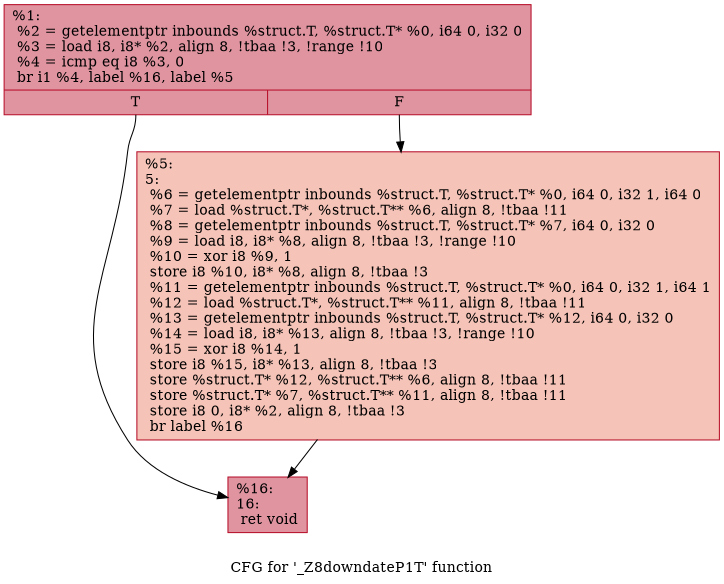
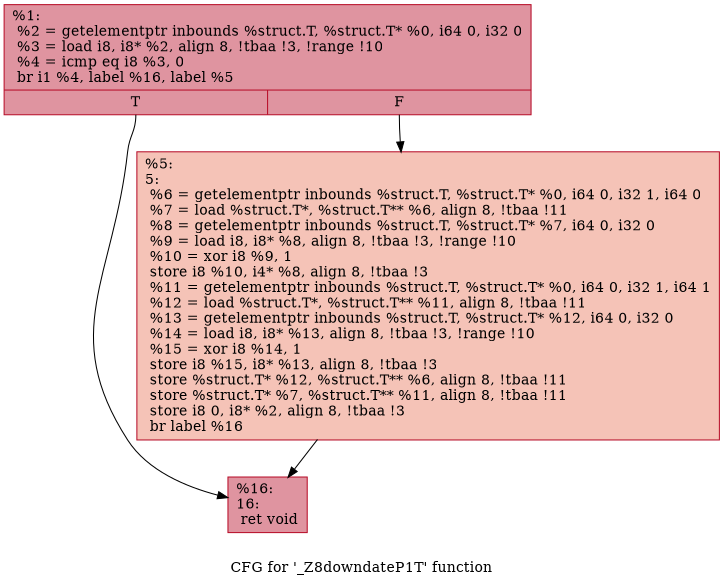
node "%5:": text "store i8 %10, i8* %8, align 8, !tbaa !3" -> "store i8 %10, i4* %8, align 8, !tbaa !3"
